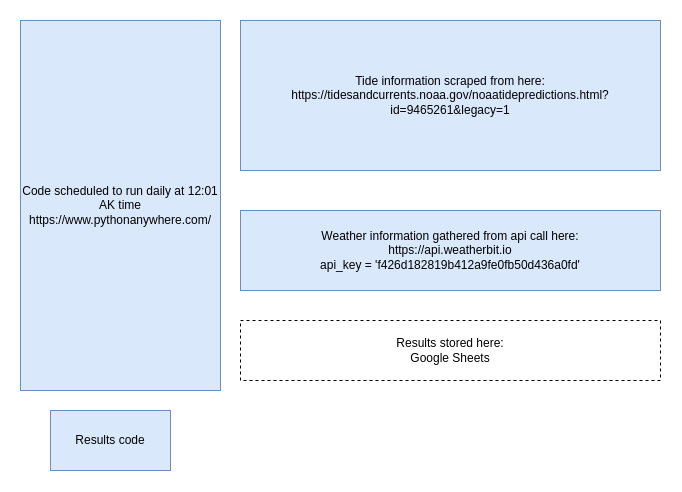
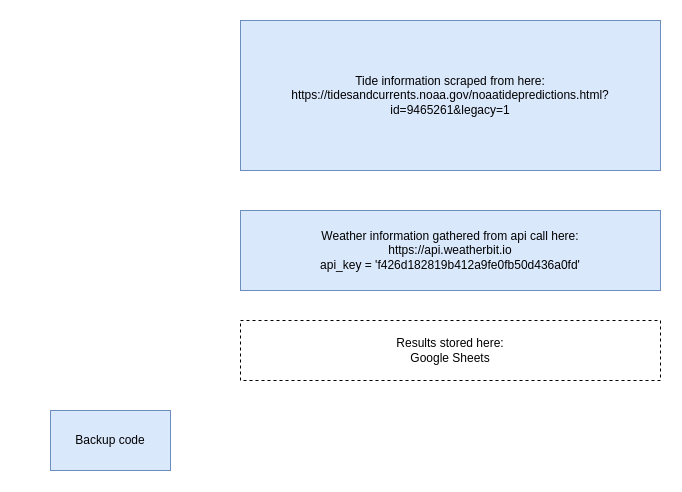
node "Code scheduled to run daily at 12:01 AK time https://www.pythonanywhere.com/": removed
node "Results code": label "Results code" -> "Backup code"
